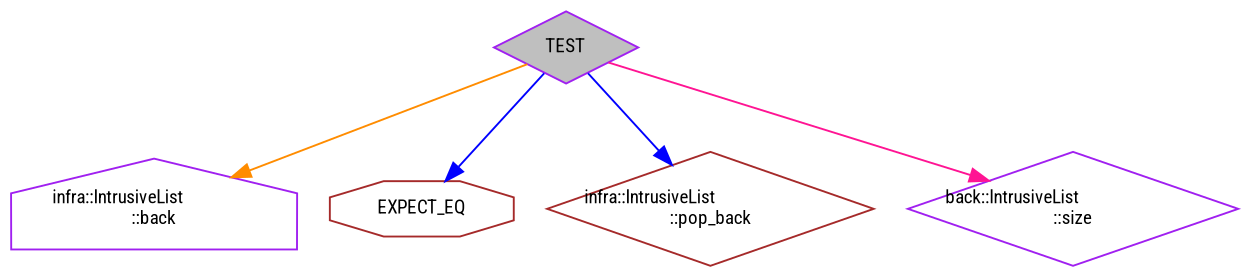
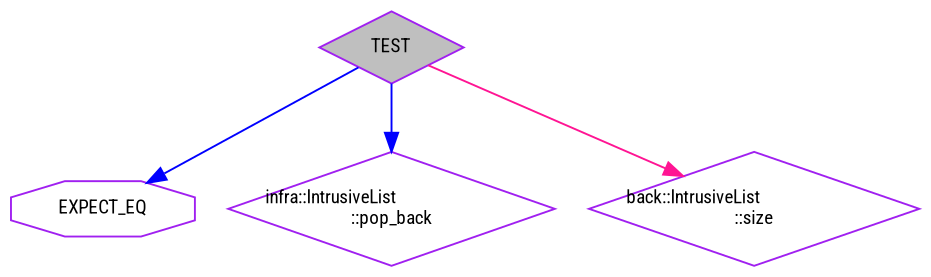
node "infra::IntrusiveList ::back": removed
node "EXPECT_EQ": color brown -> purple
node "infra::IntrusiveList ::pop_back": color brown -> purple
